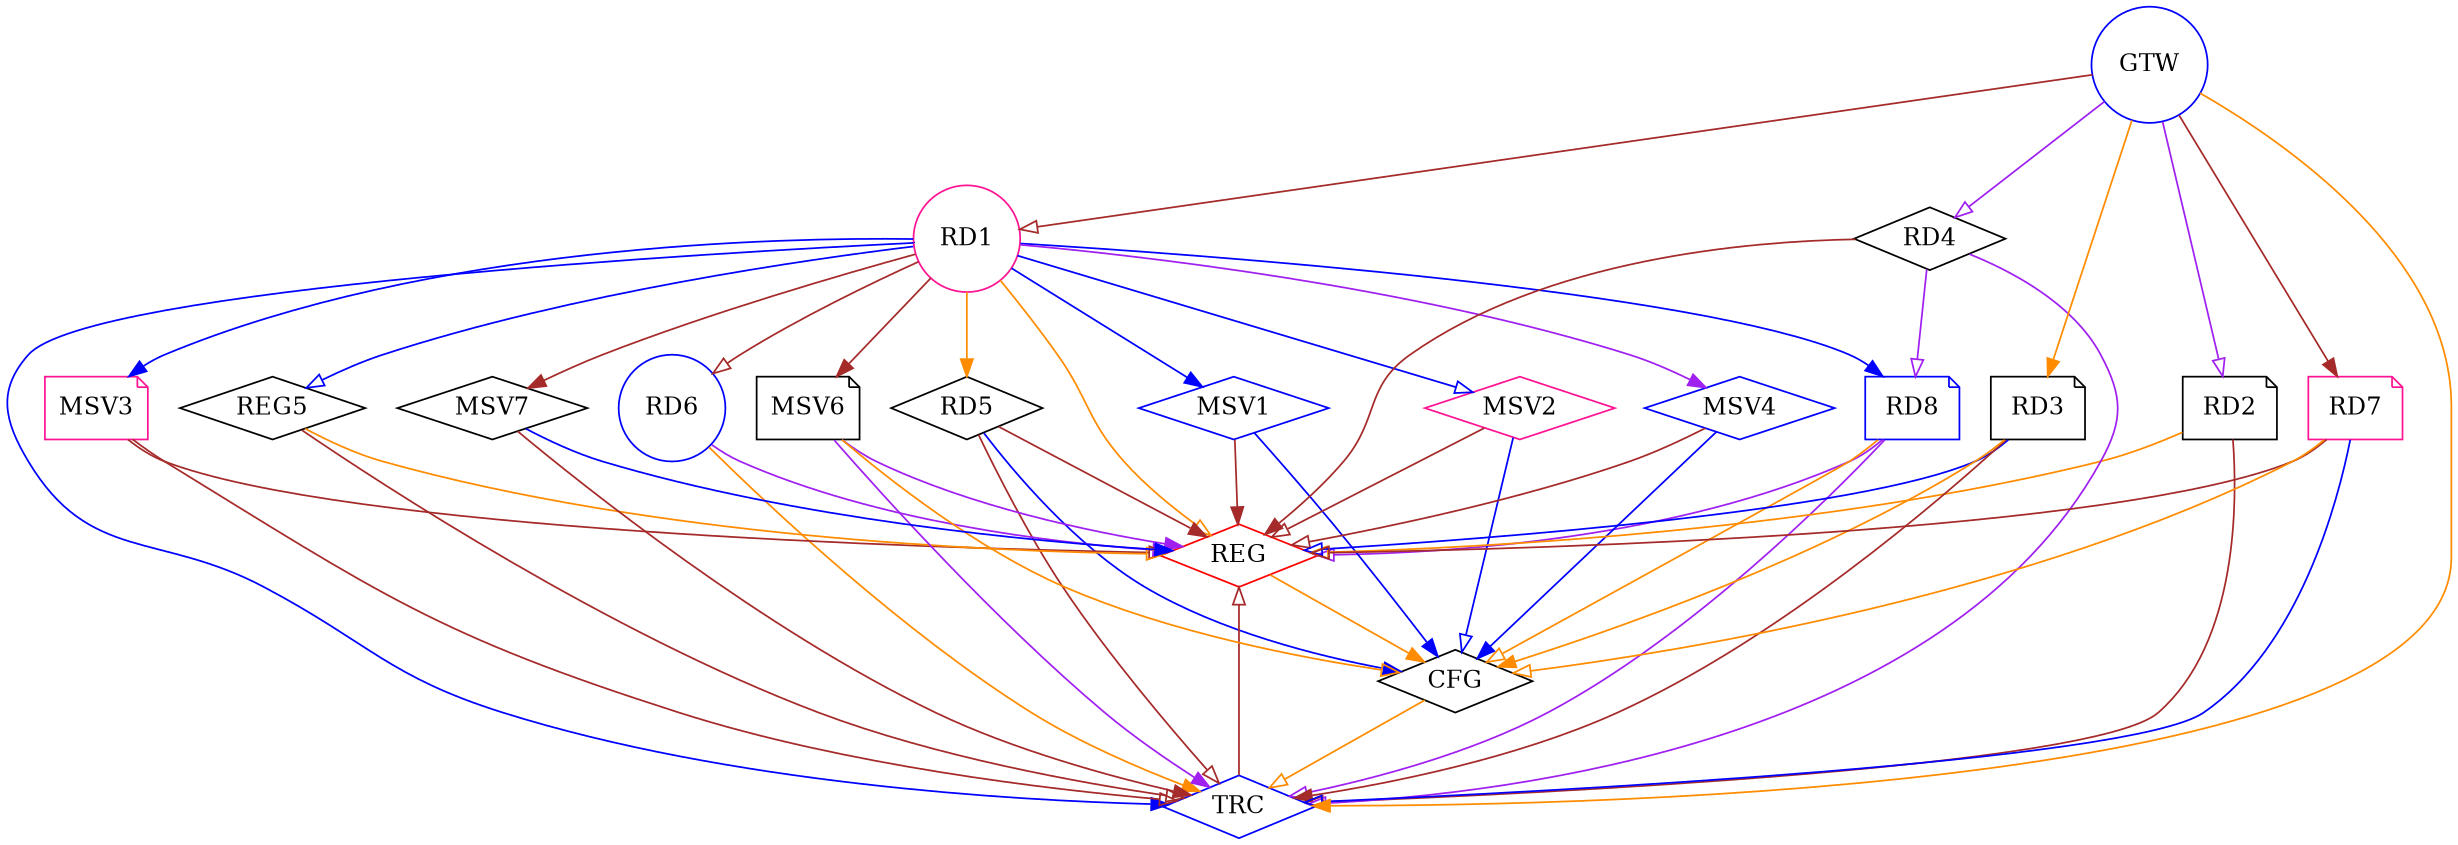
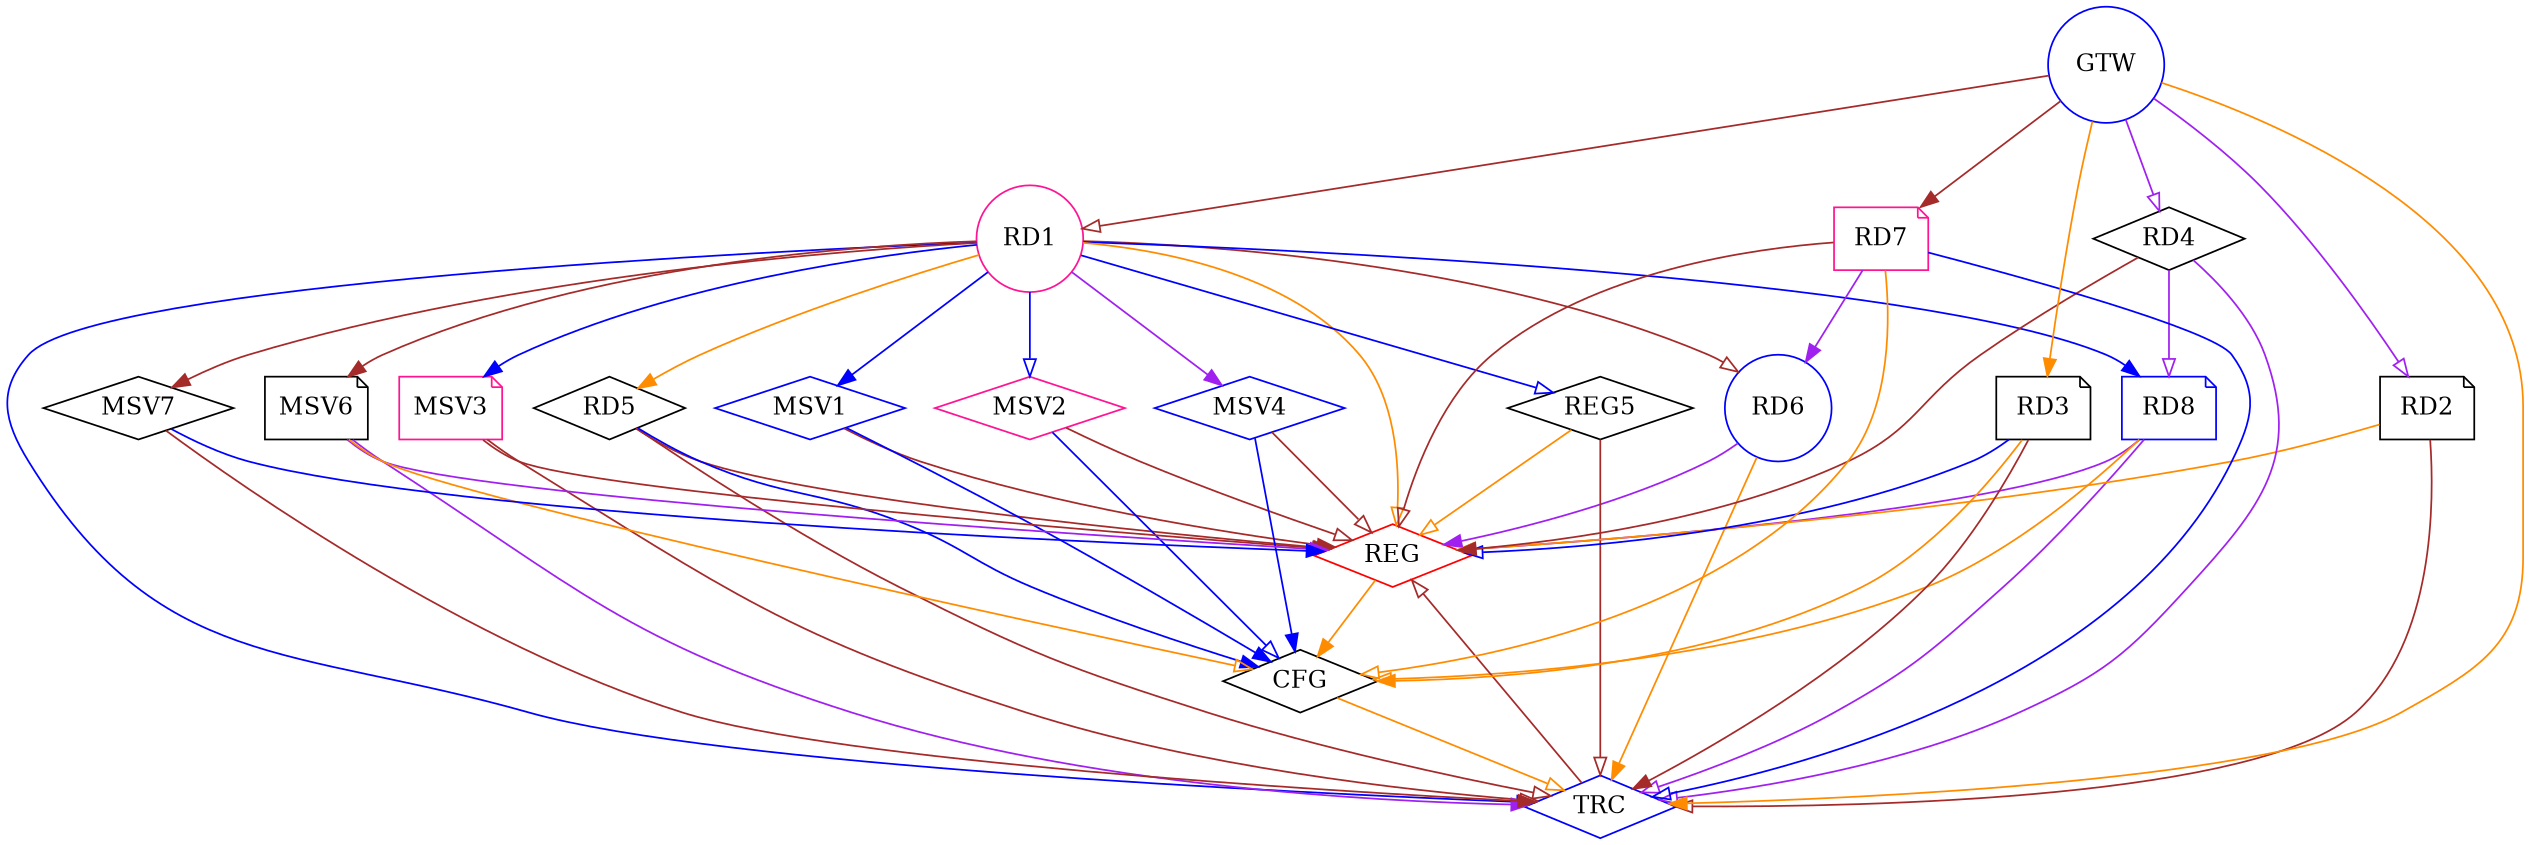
edge "RD7" -> "RD6": added
